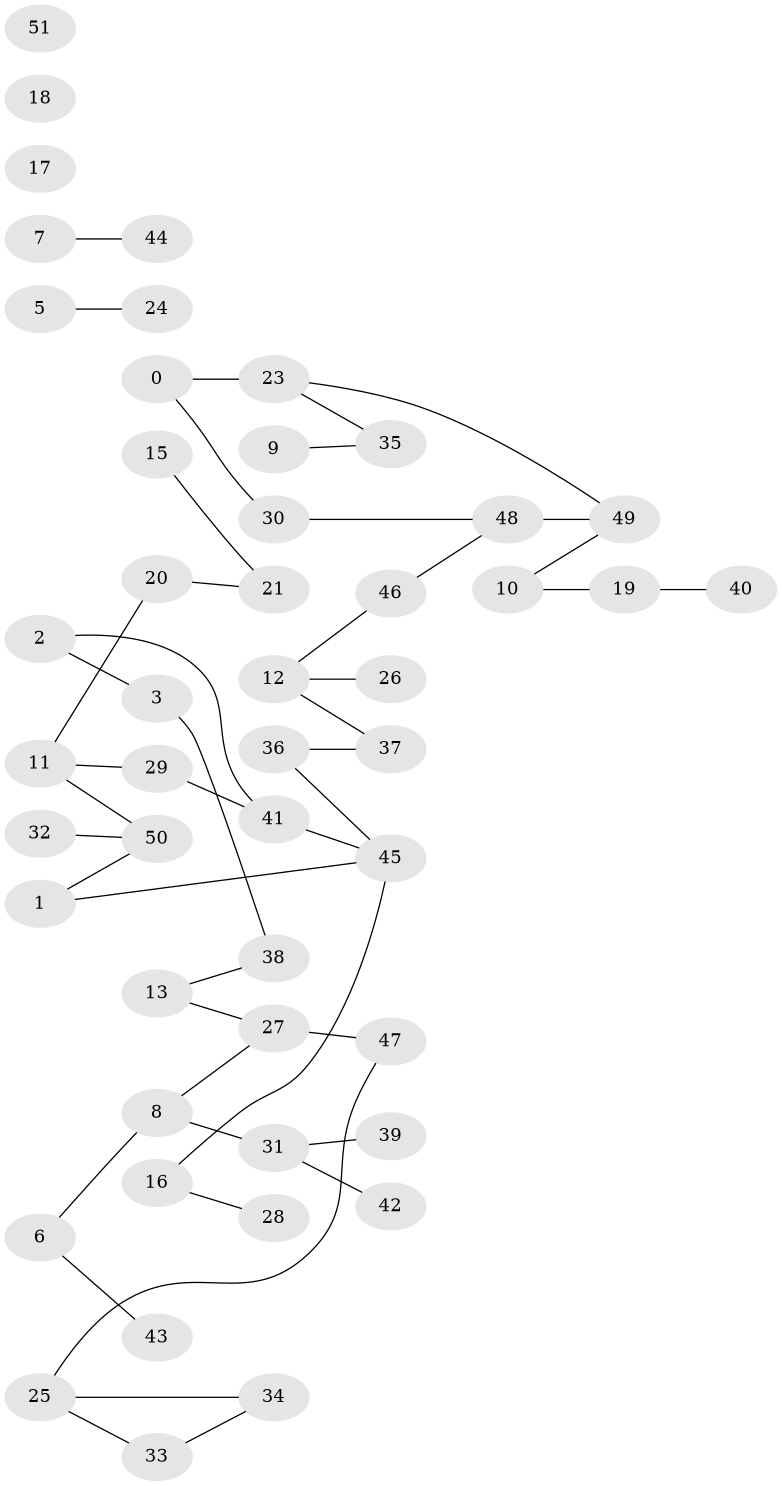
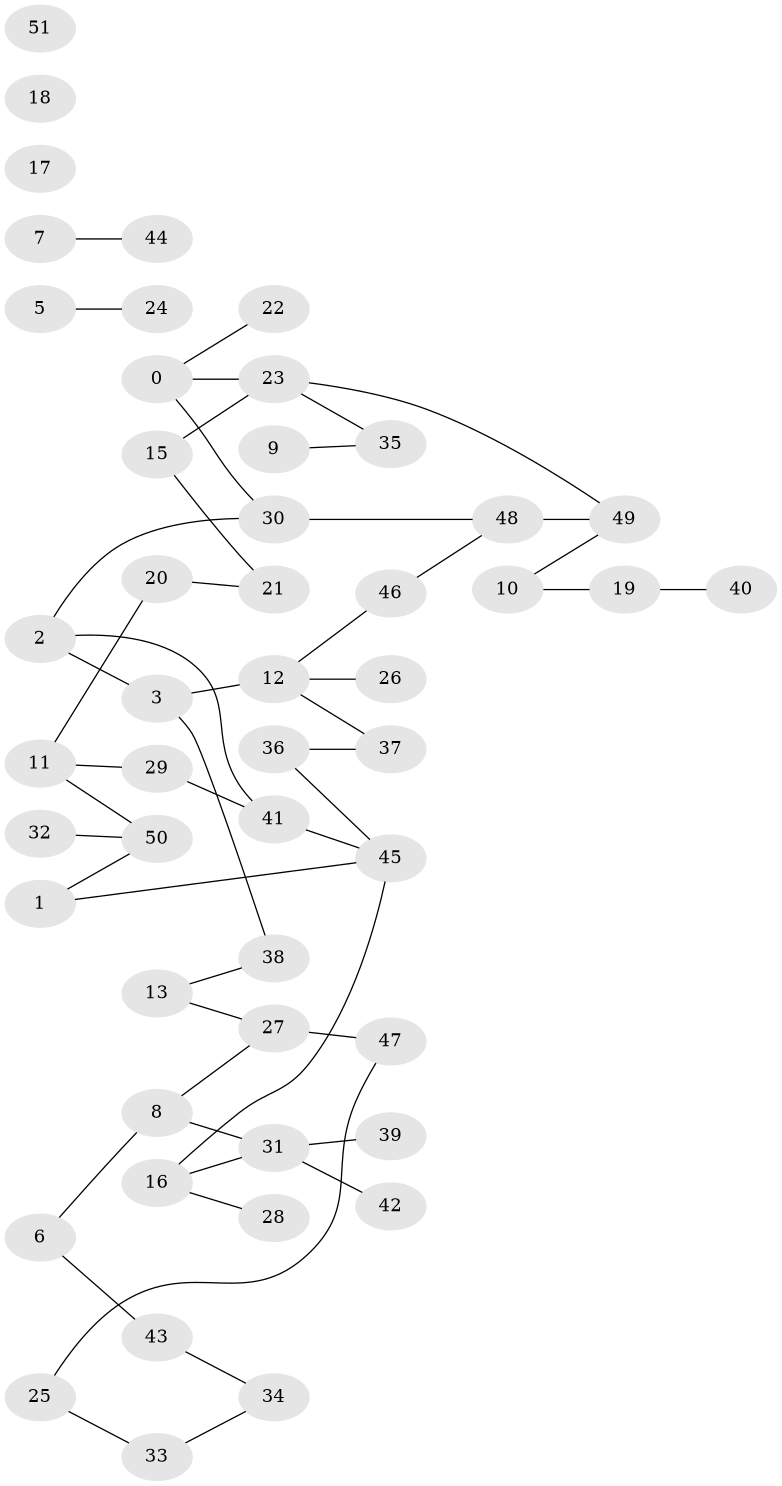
node "22": added
edge "23" -- "15": added
edge "30" -- "2": added
edge "12" -- "3": added
edge "31" -- "16": added
edge "25" -- "34": now "43" -- "34"
